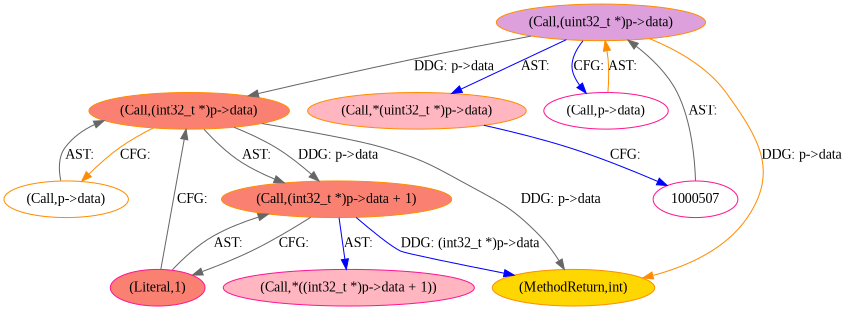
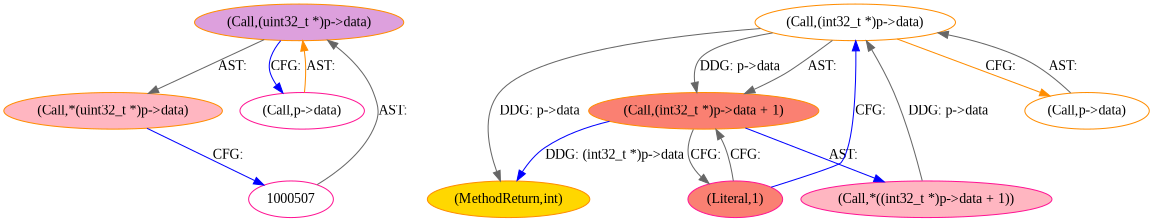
edge "(Call,(uint32_t *)p->data)" -> "(Call,(int32_t *)p->data)": now "(Call,*((int32_t *)p->data + 1))" -> "(Call,(int32_t *)p->data)"
edge "(Call,(uint32_t *)p->data)" -> "(Call,*(uint32_t *)p->data)": color blue -> gray40
node "(Call,(int32_t *)p->data)": fillcolor salmon -> white
edge "(Call,(uint32_t *)p->data)" -> "(MethodReturn,int)": removed, label "DDG: p->data"
edge "(Literal,1)" -> "(Call,(int32_t *)p->data)": color gray40 -> blue
edge "(Literal,1)" -> "(Call,(int32_t *)p->data + 1)": label "AST: " -> "CFG: "
